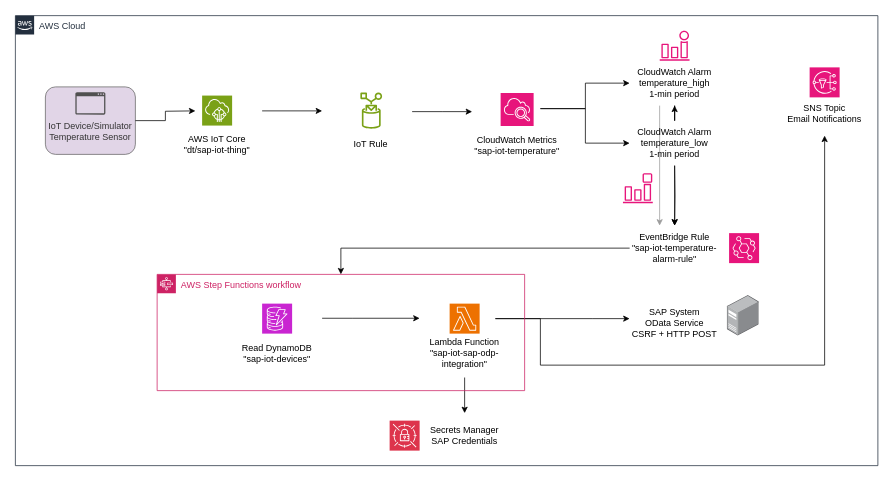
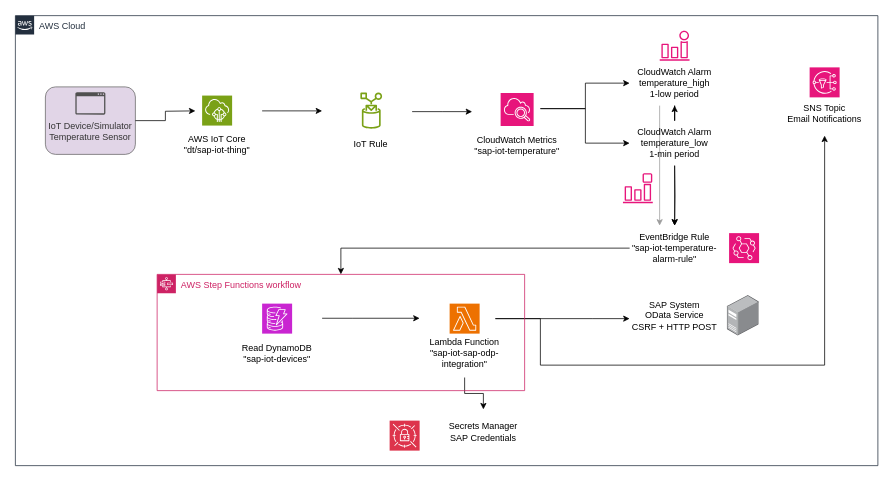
node "CloudWatch Alarm temperature_high 1-min period": label "CloudWatch Alarm temperature_high 1-min period" -> "CloudWatch Alarm temperature_high 1-low period"
node "SAP System OData Service CSRF + HTTP POST": moved (675, 323) -> (675, 315)
node "Secrets Manager SAP Credentials": moved (465, 435) -> (483, 432)
